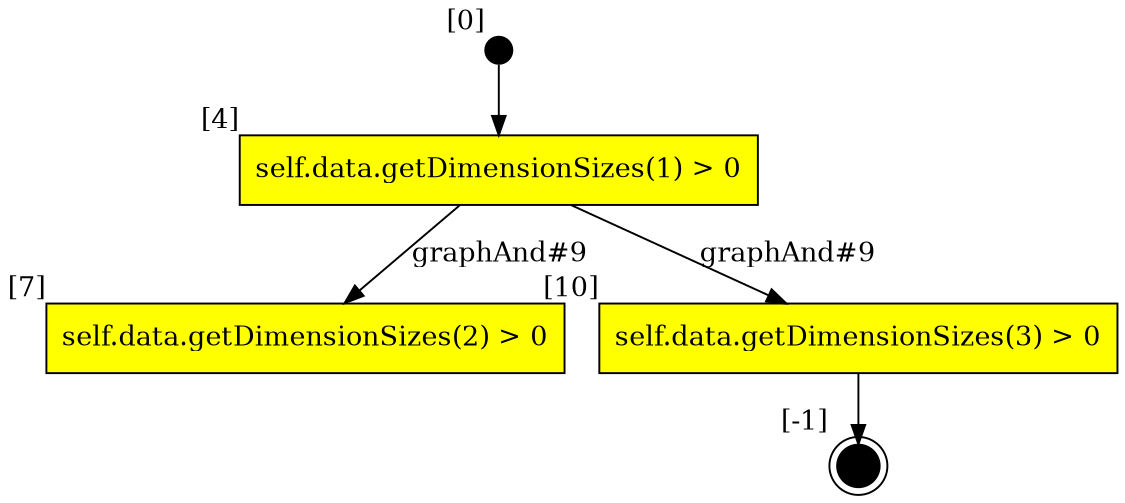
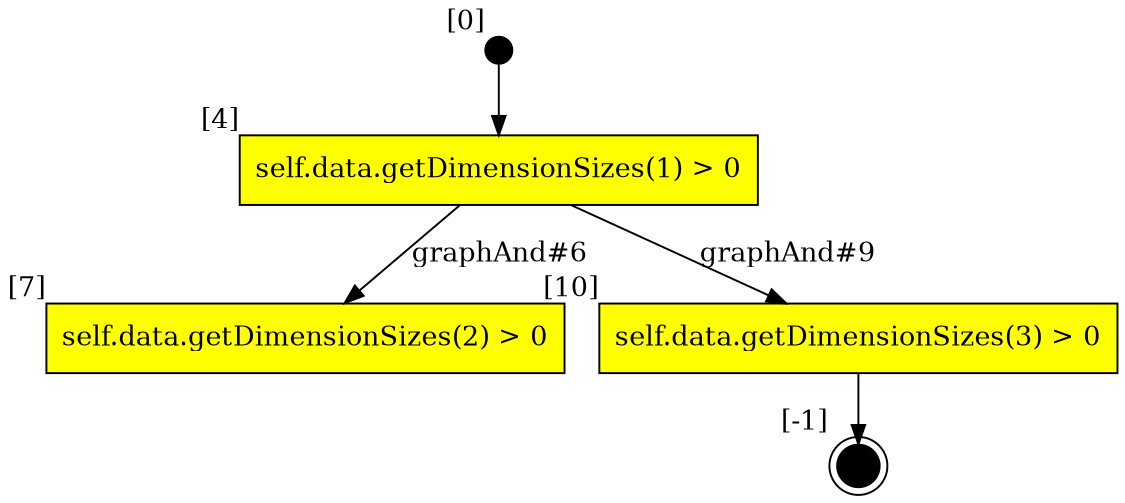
edge "self.data.getDimensionSizes(1) > 0 [4]" -> "self.data.getDimensionSizes(2) > 0 [7]": label "graphAnd#9" -> "graphAnd#6"
